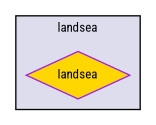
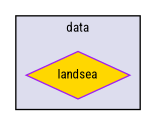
cluster "landsea": label "landsea" -> "data"
